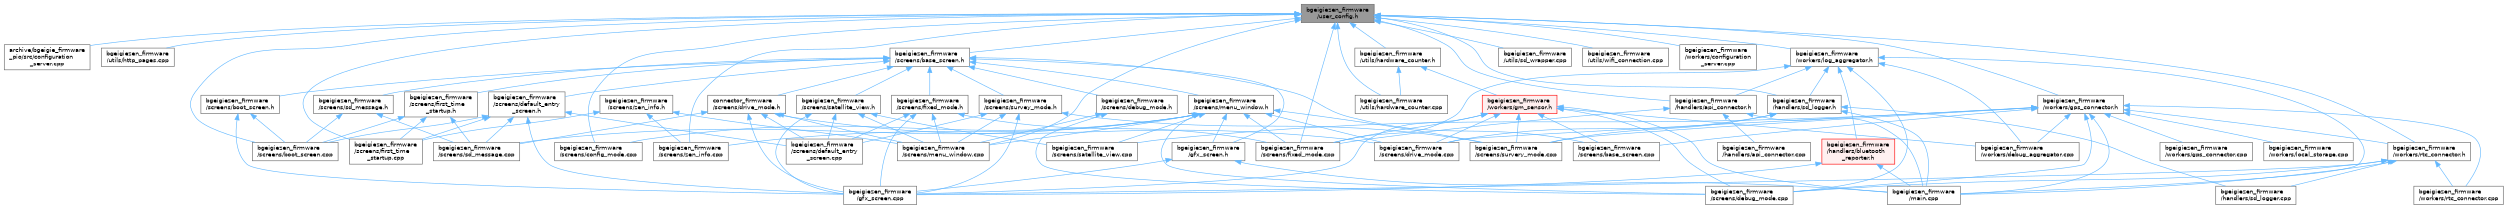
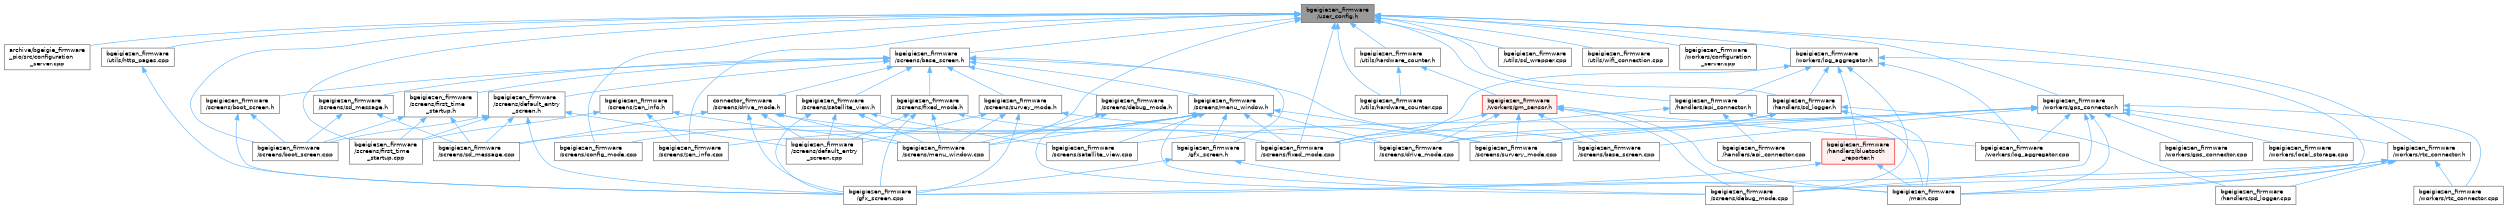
node "bgeigiezen_firmware /handlers/sd_logger.h": color grey40 -> red
node "bgeigiezen_firmware /workers/debug_aggregator.cpp": label "bgeigiezen_firmware /workers/debug_aggregator.cpp" -> "bgeigiezen_firmware /workers/log_aggregator.cpp"
edge "bgeigiezen_firmware /gfx_screen.cpp" -> "bgeigiezen_firmware /workers/gm_sensor.h": now "bgeigiezen_firmware /gfx_screen.cpp" -> "bgeigiezen_firmware /utils/http_pages.cpp"
